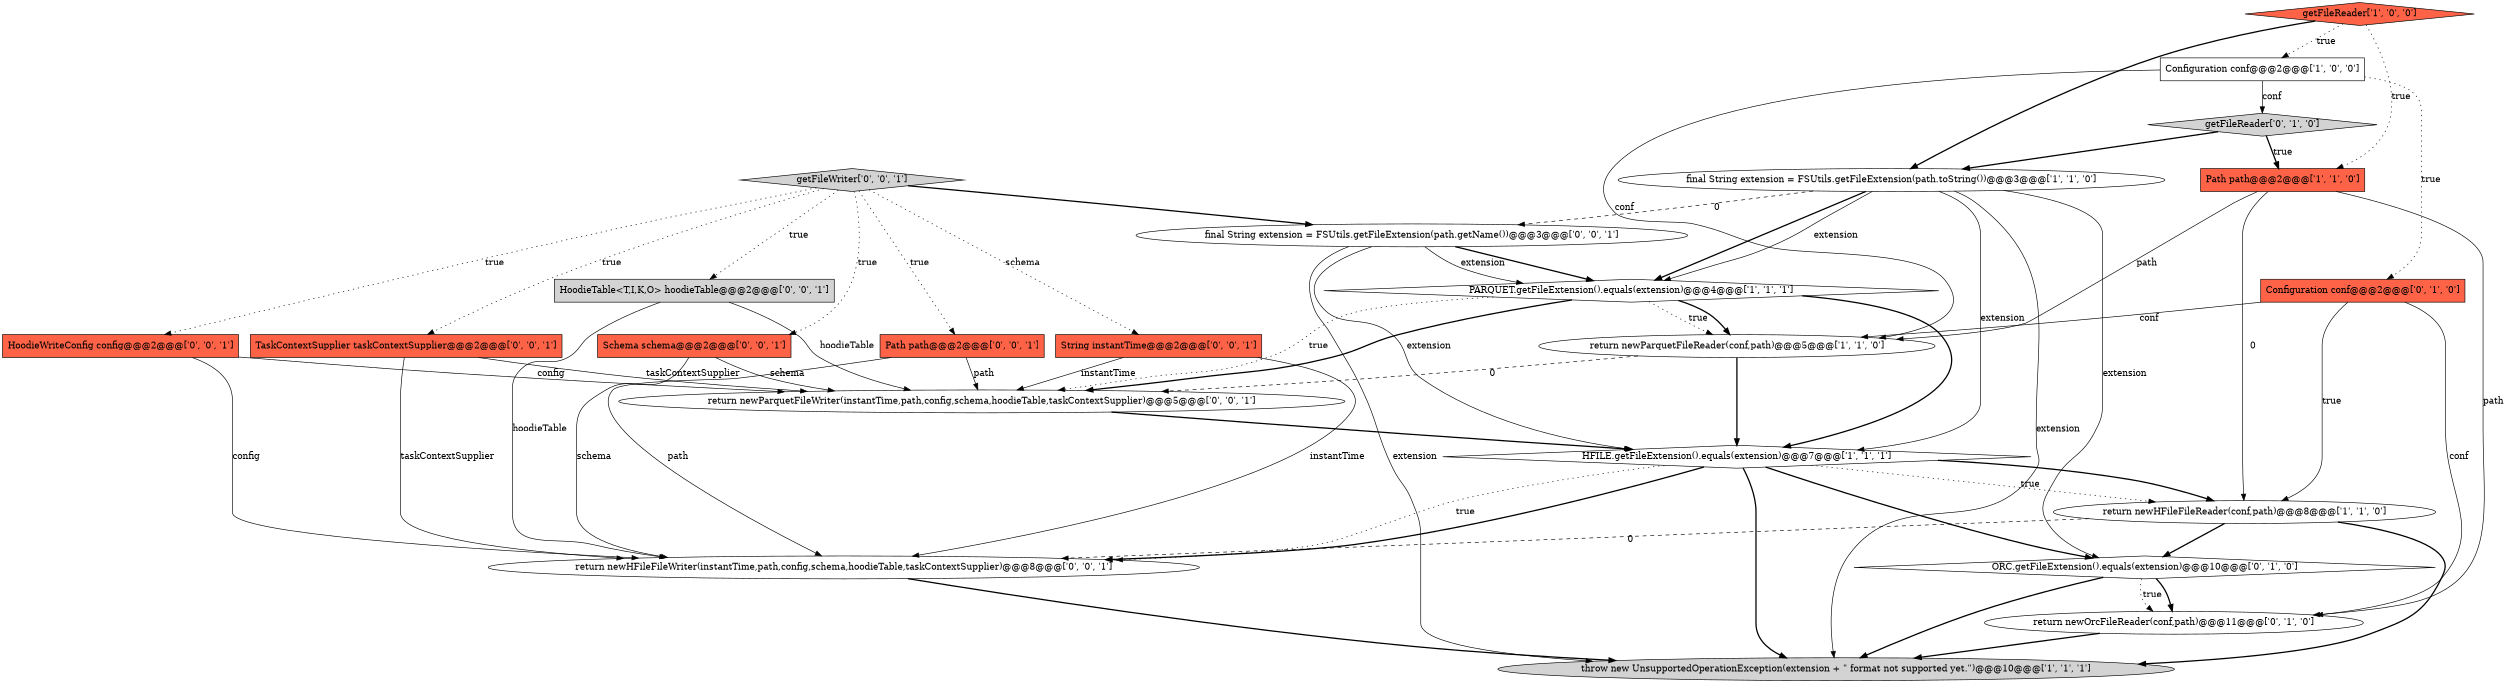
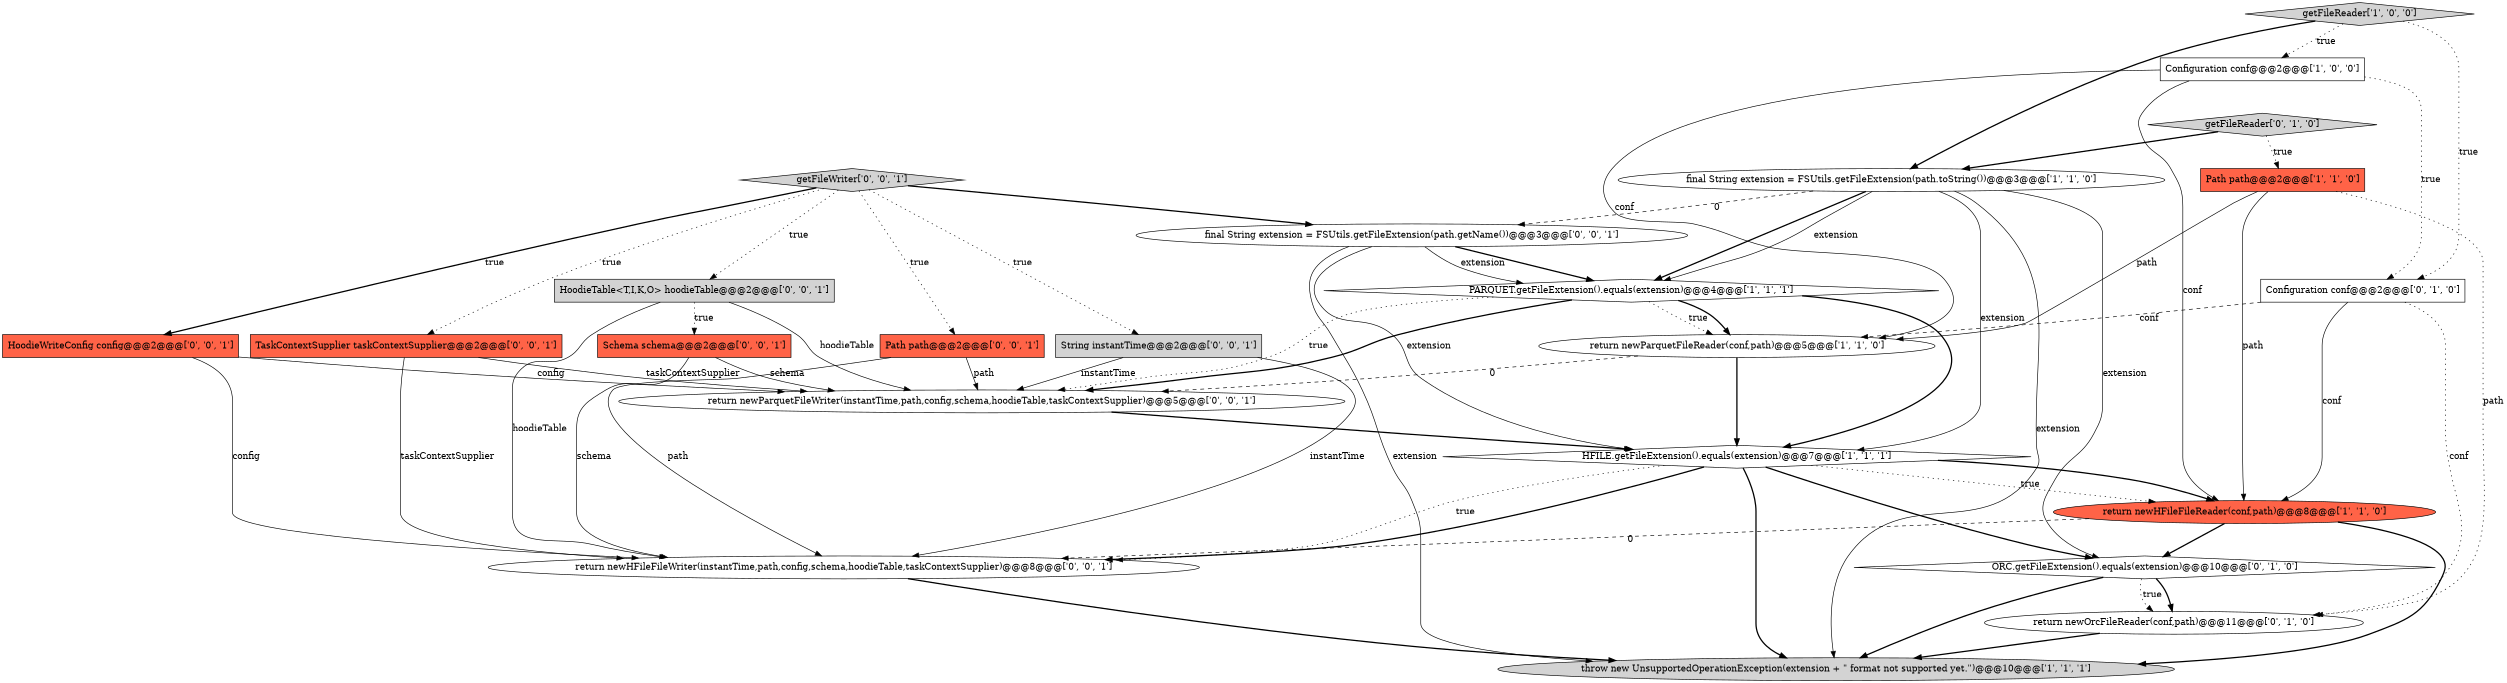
node "getFileReader['1', '0', '0']": fillcolor tomato -> lightgray
edge "Configuration conf@@@2@@@['1', '0', '0']" -> "getFileReader['0', '1', '0']": now "Configuration conf@@@2@@@['1', '0', '0']" -> "return newHFileFileReader(conf,path)@@@8@@@['1', '1', '0']"
edge "getFileReader['1', '0', '0']" -> "Path path@@@2@@@['1', '1', '0']": now "getFileReader['1', '0', '0']" -> "Configuration conf@@@2@@@['0', '1', '0']"
edge "getFileReader['0', '1', '0']" -> "Path path@@@2@@@['1', '1', '0']": style bold -> dotted
edge "getFileWriter['0', '0', '1']" -> "HoodieWriteConfig config@@@2@@@['0', '0', '1']": style dotted -> bold
edge "getFileWriter['0', '0', '1']" -> "String instantTime@@@2@@@['0', '0', '1']": label "schema" -> "true"
edge "getFileWriter['0', '0', '1']" -> "Schema schema@@@2@@@['0', '0', '1']": now "HoodieTable<T,I,K,O> hoodieTable@@@2@@@['0', '0', '1']" -> "Schema schema@@@2@@@['0', '0', '1']"
node "Configuration conf@@@2@@@['0', '1', '0']": fillcolor tomato -> white
edge "Configuration conf@@@2@@@['0', '1', '0']" -> "return newParquetFileReader(conf,path)@@@5@@@['1', '1', '0']": style solid -> dashed
node "String instantTime@@@2@@@['0', '0', '1']": fillcolor tomato -> lightgray
edge "Path path@@@2@@@['1', '1', '0']" -> "return newHFileFileReader(conf,path)@@@8@@@['1', '1', '0']": label "0" -> "path"
edge "Configuration conf@@@2@@@['0', '1', '0']" -> "return newHFileFileReader(conf,path)@@@8@@@['1', '1', '0']": label "true" -> "conf"
edge "Path path@@@2@@@['1', '1', '0']" -> "return newOrcFileReader(conf,path)@@@11@@@['0', '1', '0']": style solid -> dotted
edge "Configuration conf@@@2@@@['0', '1', '0']" -> "return newOrcFileReader(conf,path)@@@11@@@['0', '1', '0']": style solid -> dotted
node "return newHFileFileReader(conf,path)@@@8@@@['1', '1', '0']": fillcolor white -> tomato
